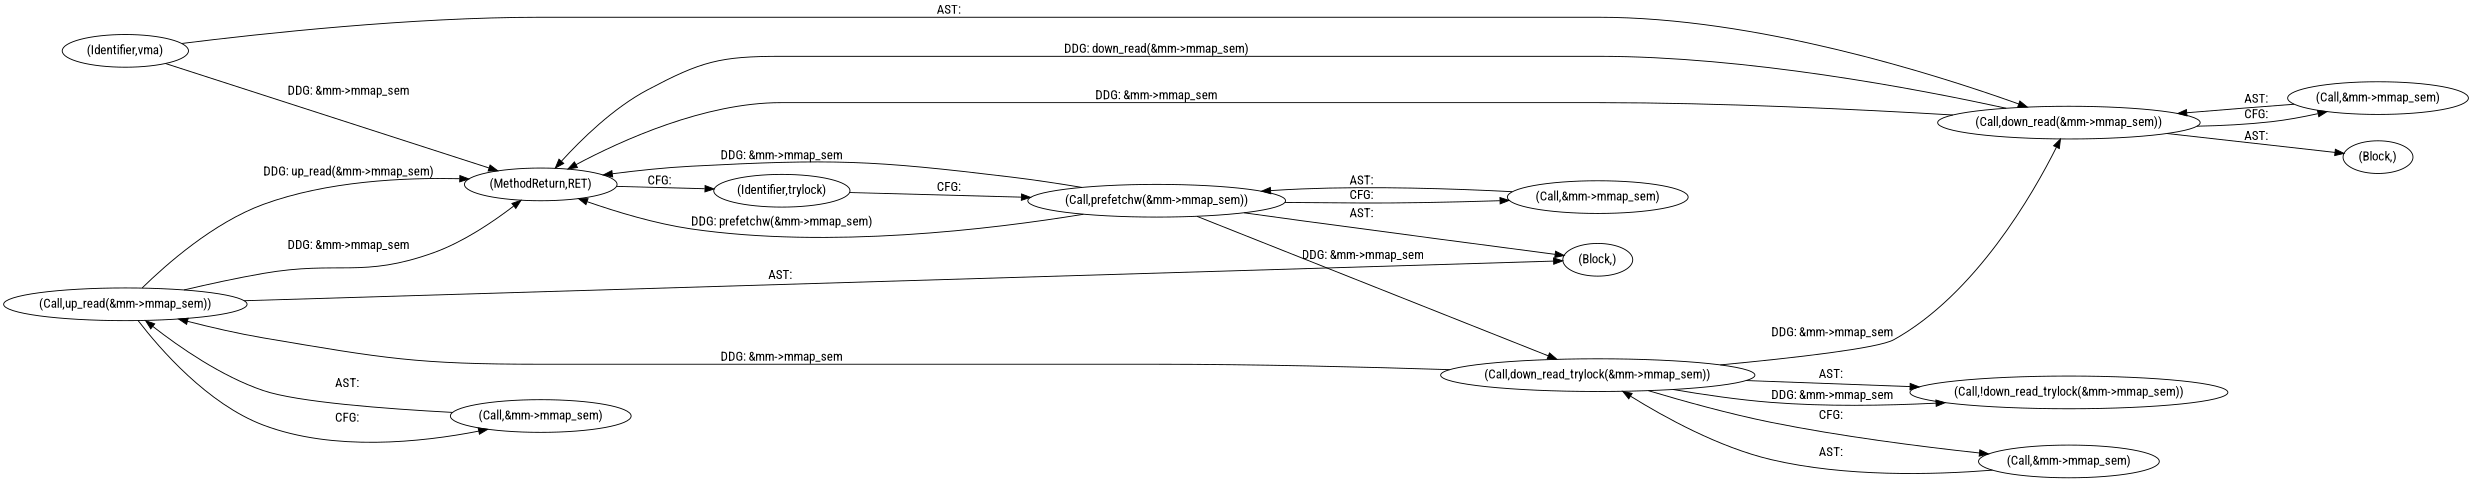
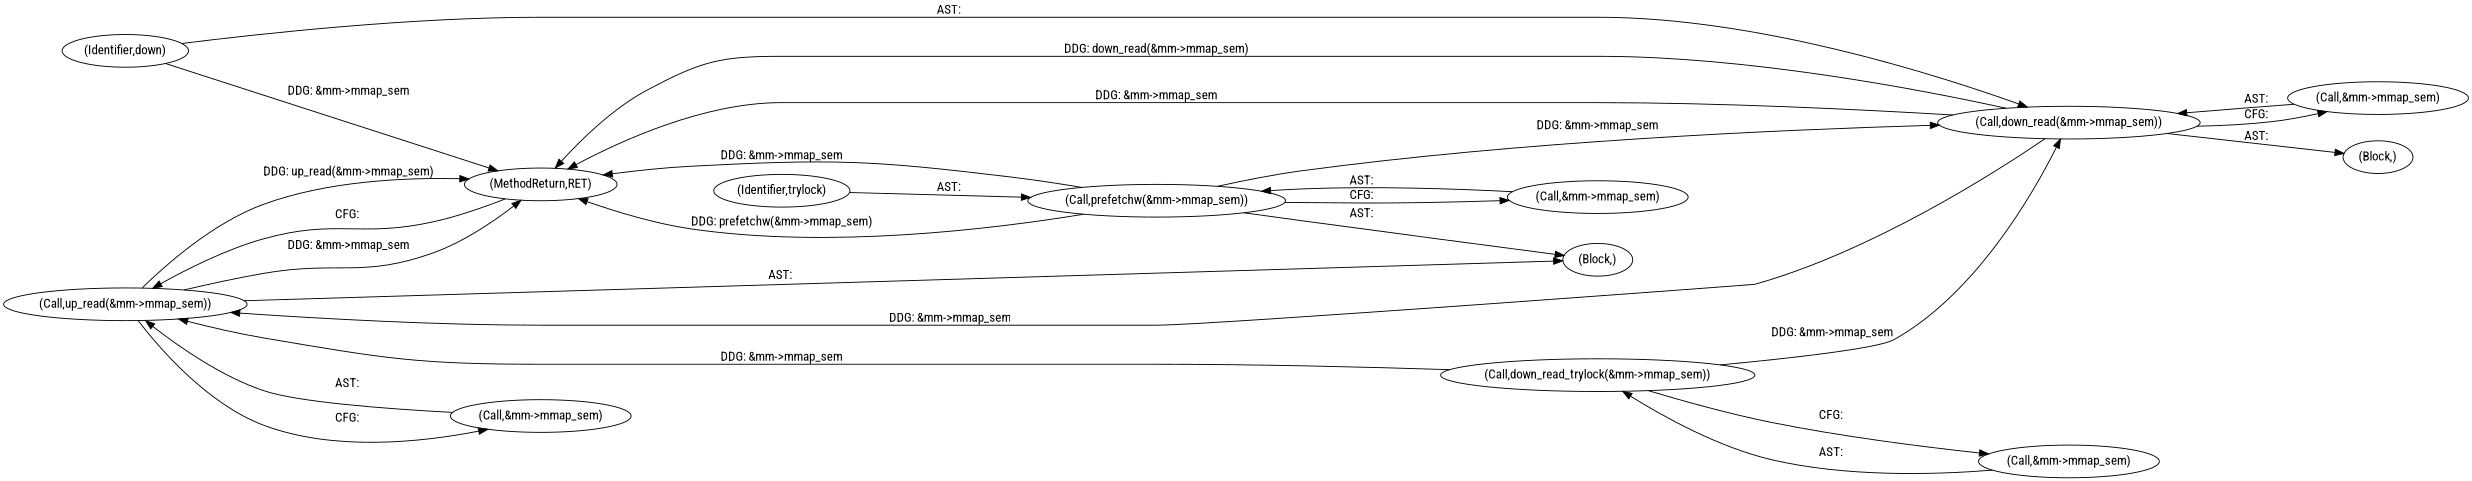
node "(Identifier,vma)": label "(Identifier,vma)" -> "(Identifier,down)"
edge "(MethodReturn,RET)" -> "(Identifier,trylock)": now "(MethodReturn,RET)" -> "(Call,up_read(&mm->mmap_sem))"
edge "(Identifier,trylock)" -> "(Call,prefetchw(&mm->mmap_sem))": label "CFG: " -> "AST: "
edge "(Call,prefetchw(&mm->mmap_sem))" -> "(Call,down_read_trylock(&mm->mmap_sem))": now "(Call,prefetchw(&mm->mmap_sem))" -> "(Call,down_read(&mm->mmap_sem))"
edge "(Call,down_read(&mm->mmap_sem))" -> "(Call,up_read(&mm->mmap_sem))": added, label "DDG: &mm->mmap_sem"
node "(Call,!down_read_trylock(&mm->mmap_sem))": removed
